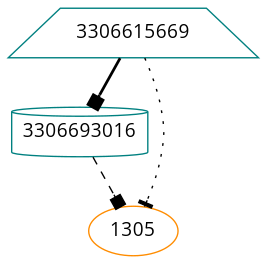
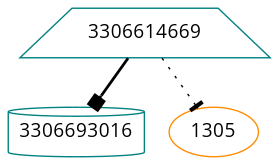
node "3306615669": label "3306615669" -> "3306614669"
edge "3306693016" -> "1305": removed
